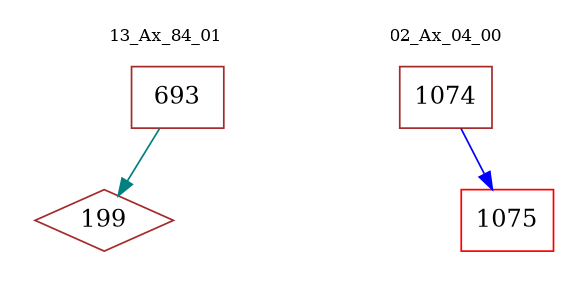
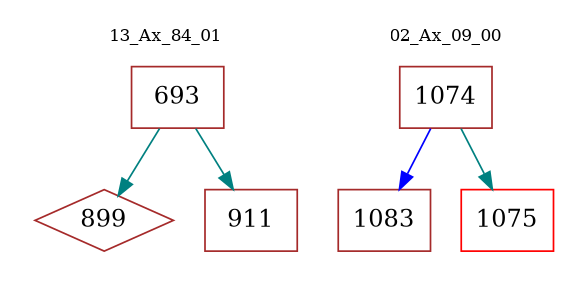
cluster "02_Ax_04_00": label "02_Ax_04_00" -> "02_Ax_09_00"
edge "1074" -> "1075": color blue -> teal
node "199": label "199" -> "899"
node "911": added
node "1083": added
